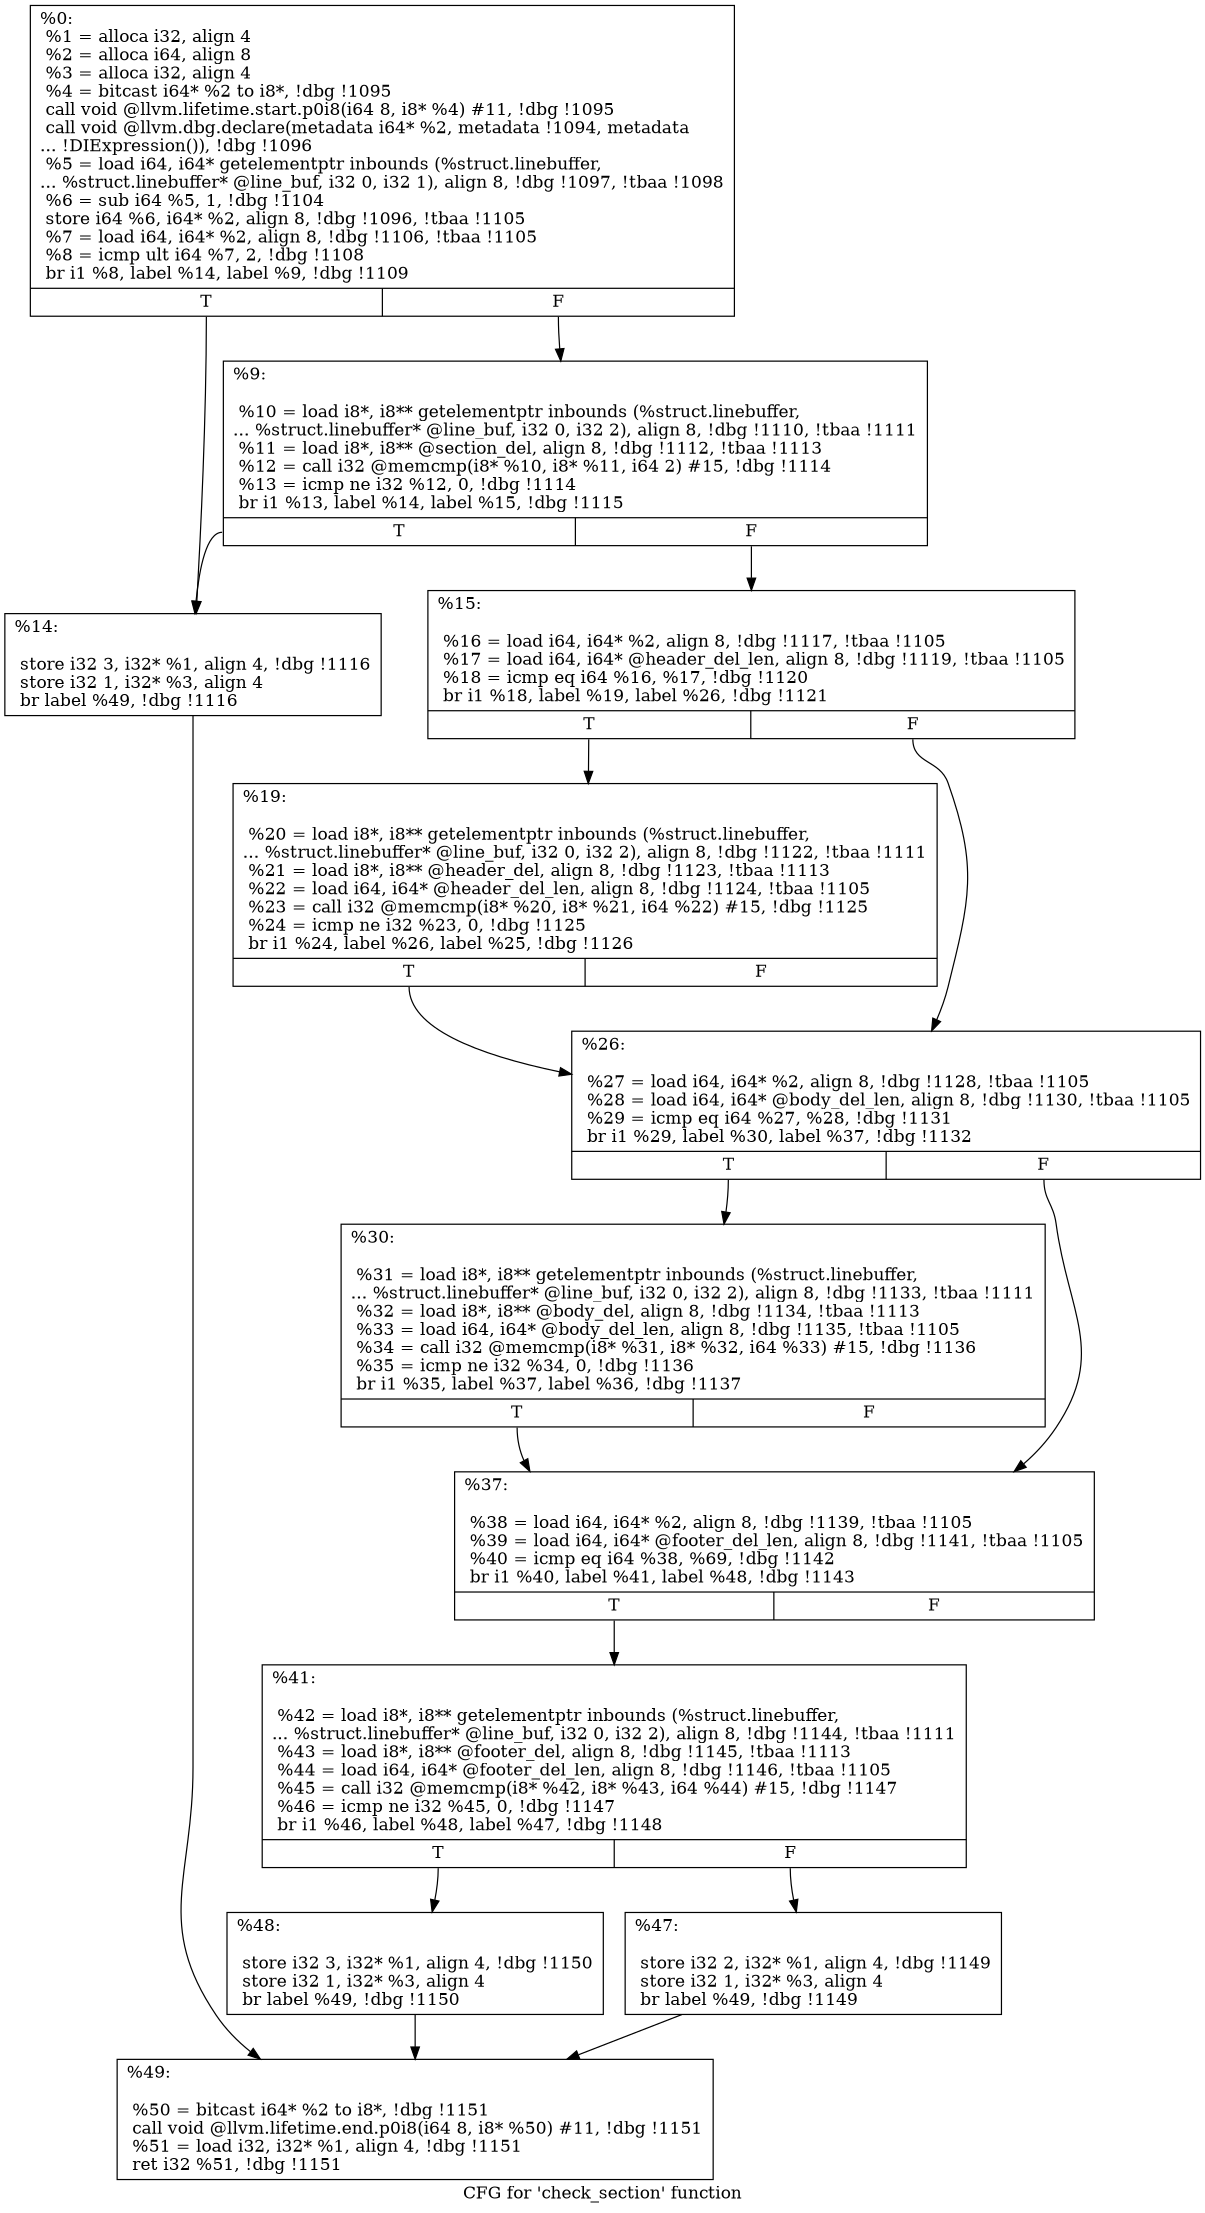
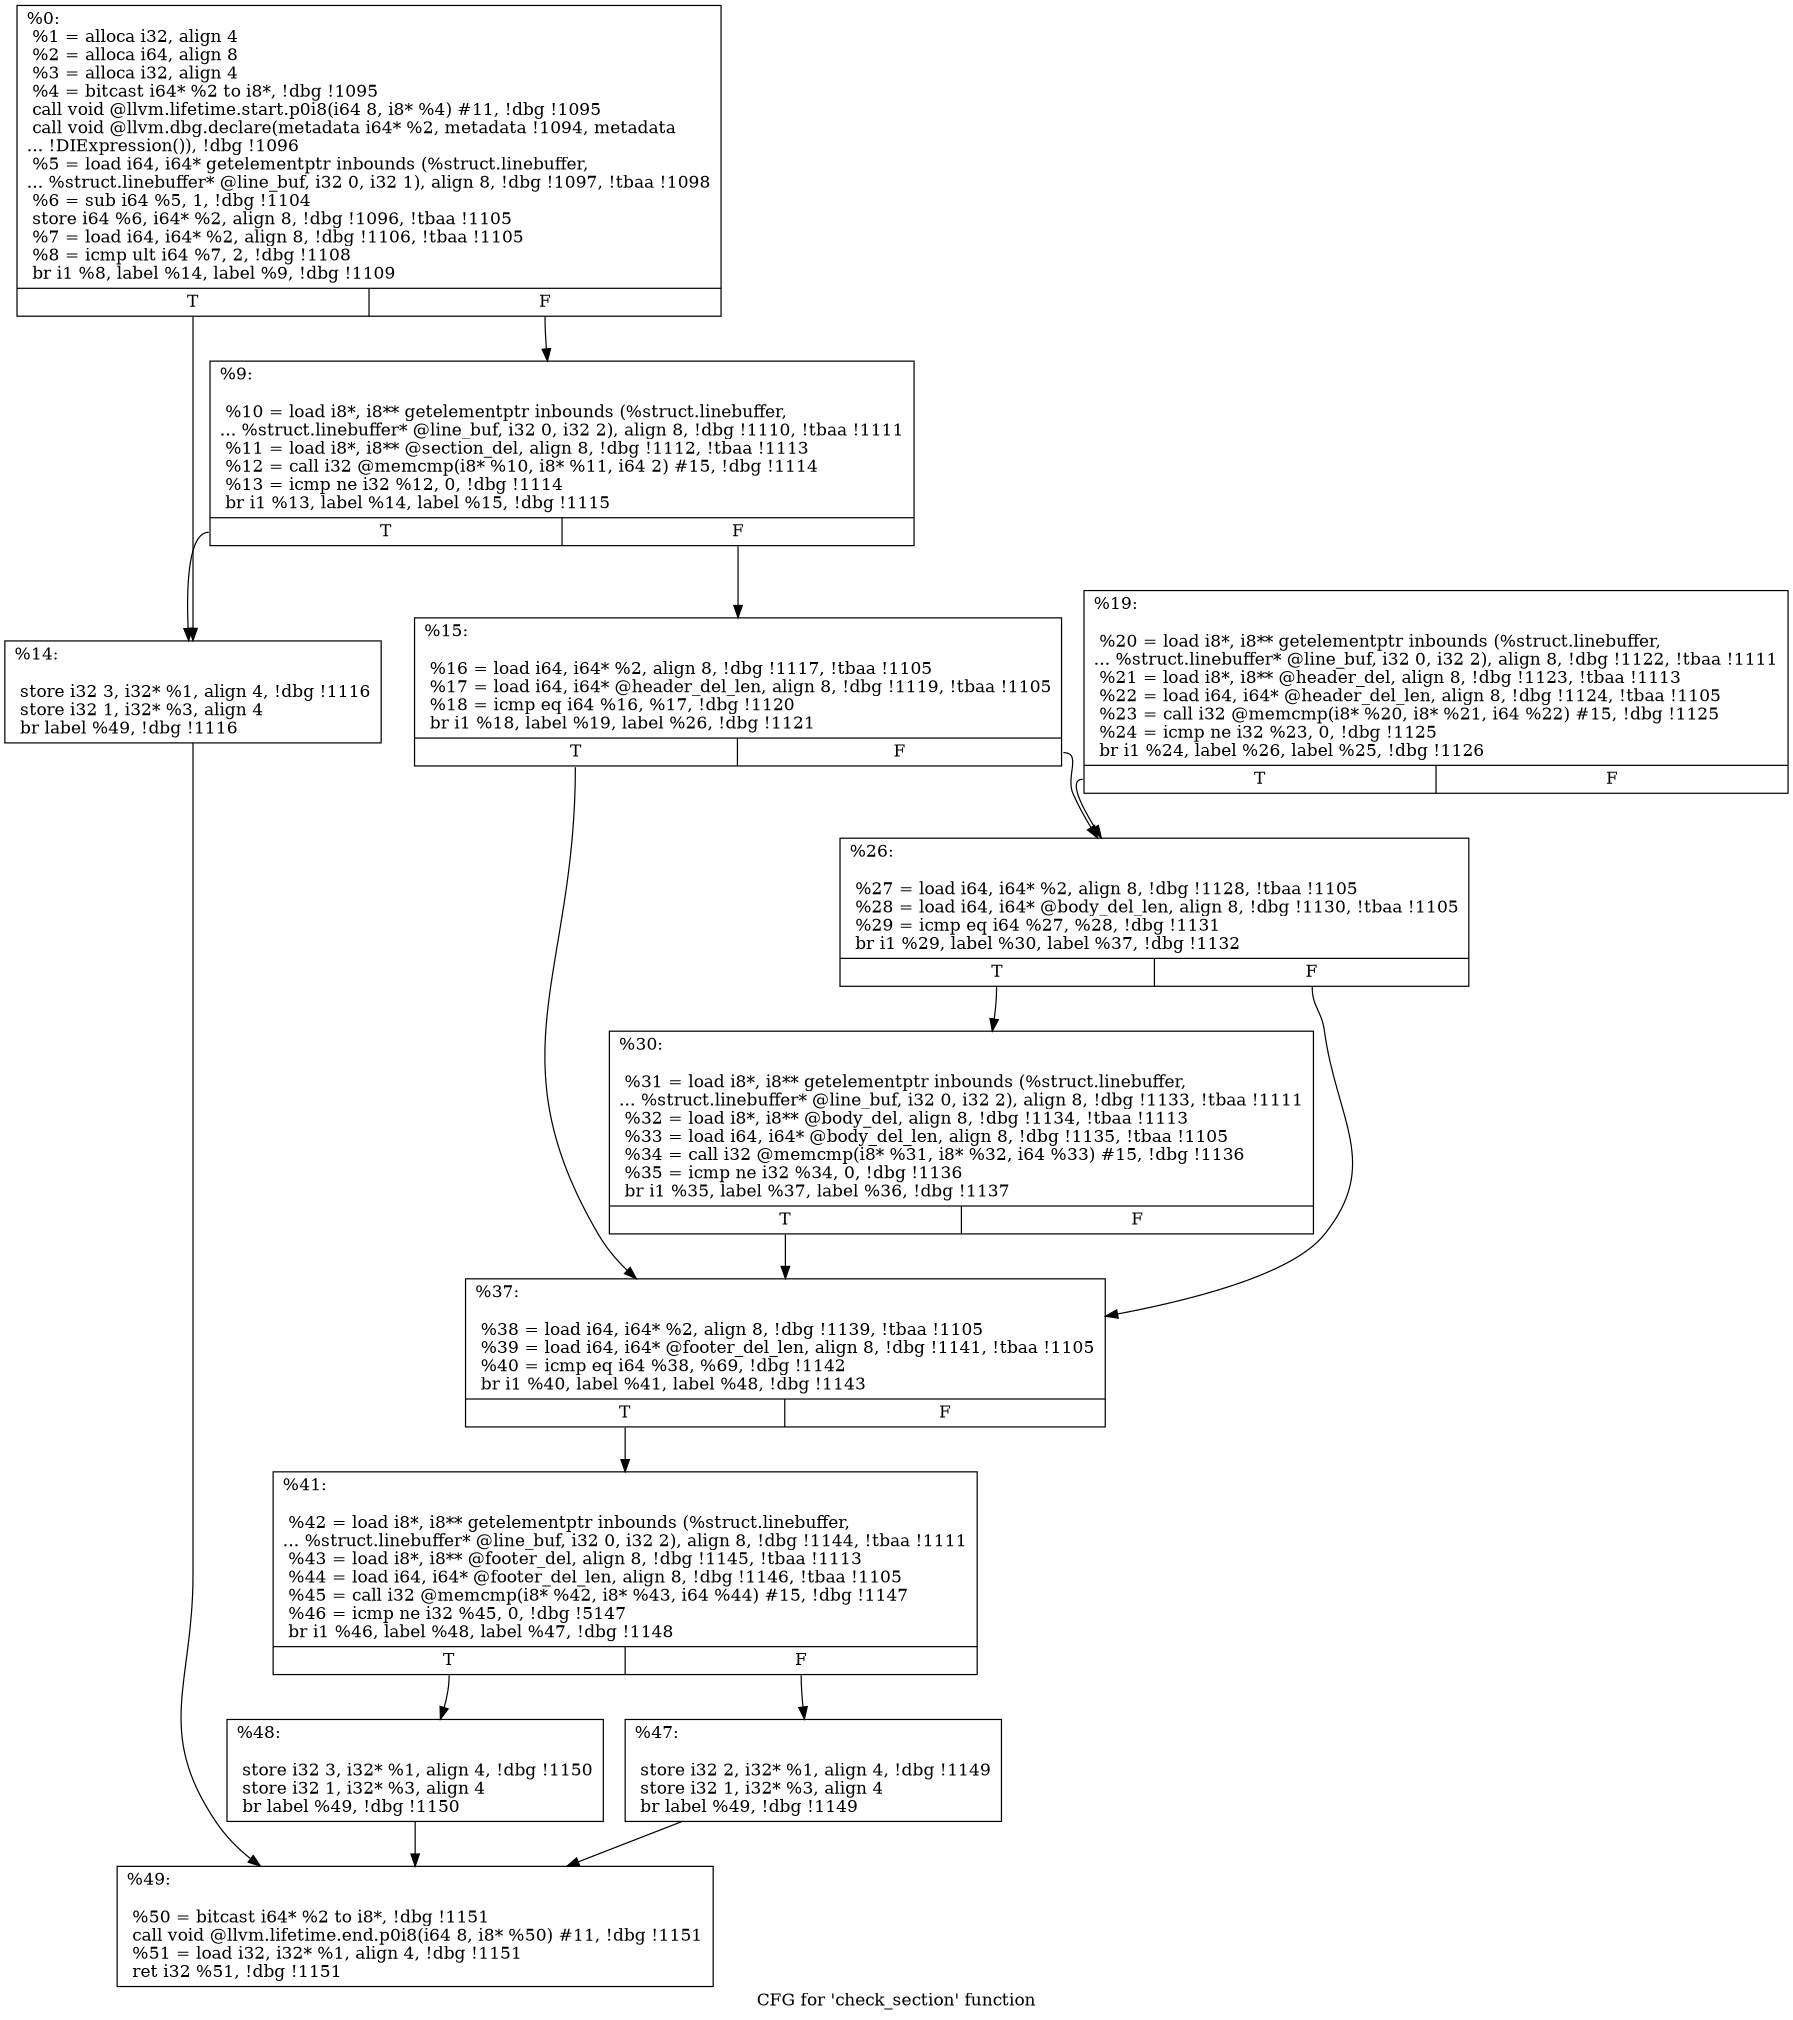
edge "%15:" -> "%19:": now "%15:" -> "%37:"
node "%41:": text "%46 = icmp ne i32 %45, 0, !dbg !1147" -> "%46 = icmp ne i32 %45, 0, !dbg !5147"
